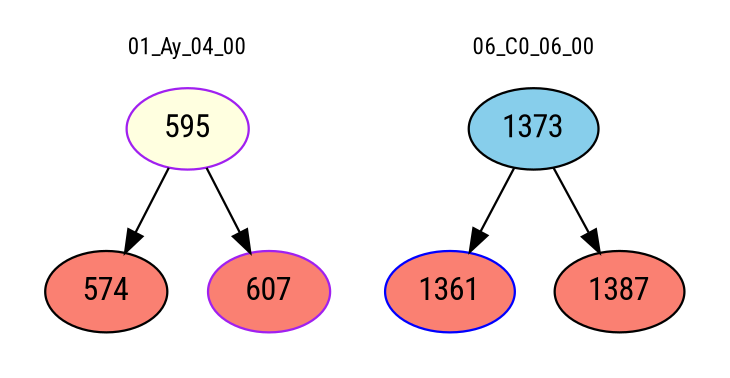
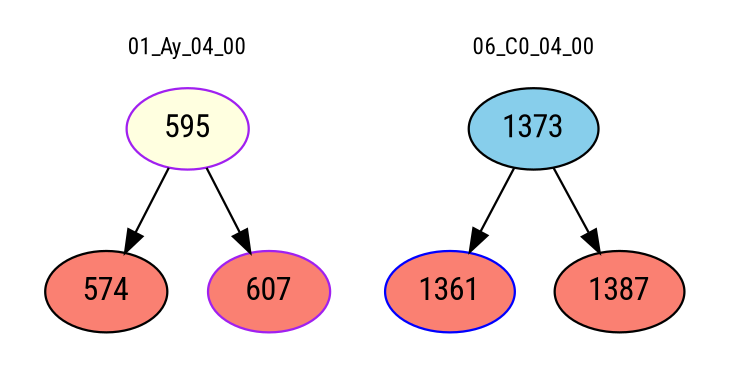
cluster "06_C0_06_00": label "06_C0_06_00" -> "06_C0_04_00"
